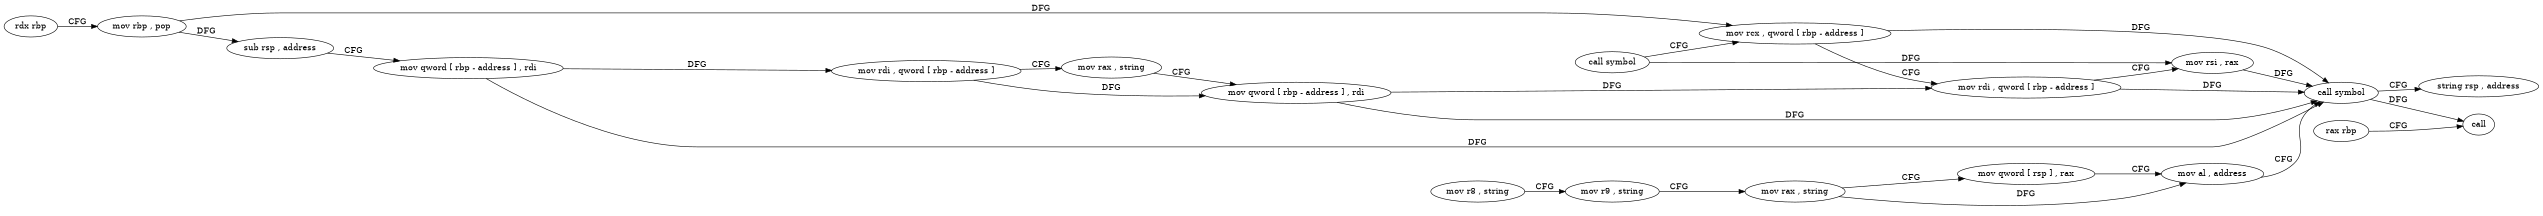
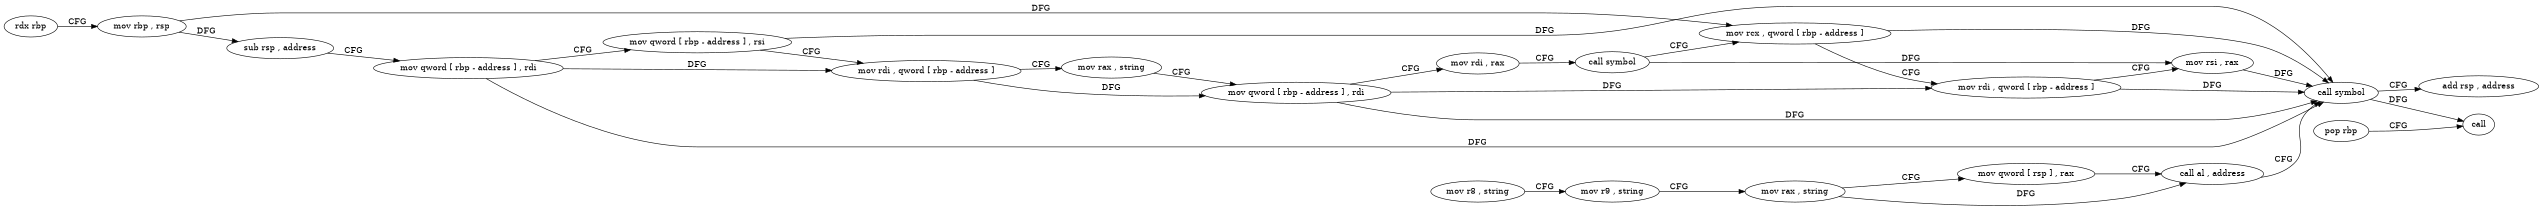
node "mov rbp , pop": label "mov rbp , pop" -> "mov rbp , rsp"
node "mov qword [ rbp - address ] , rsi": added
node "mov rdi , rax": added
node "string rsp , address": label "string rsp , address" -> "add rsp , address"
node "rax rbp": label "rax rbp" -> "pop rbp"
node "mov al , address": label "mov al , address" -> "call al , address"
